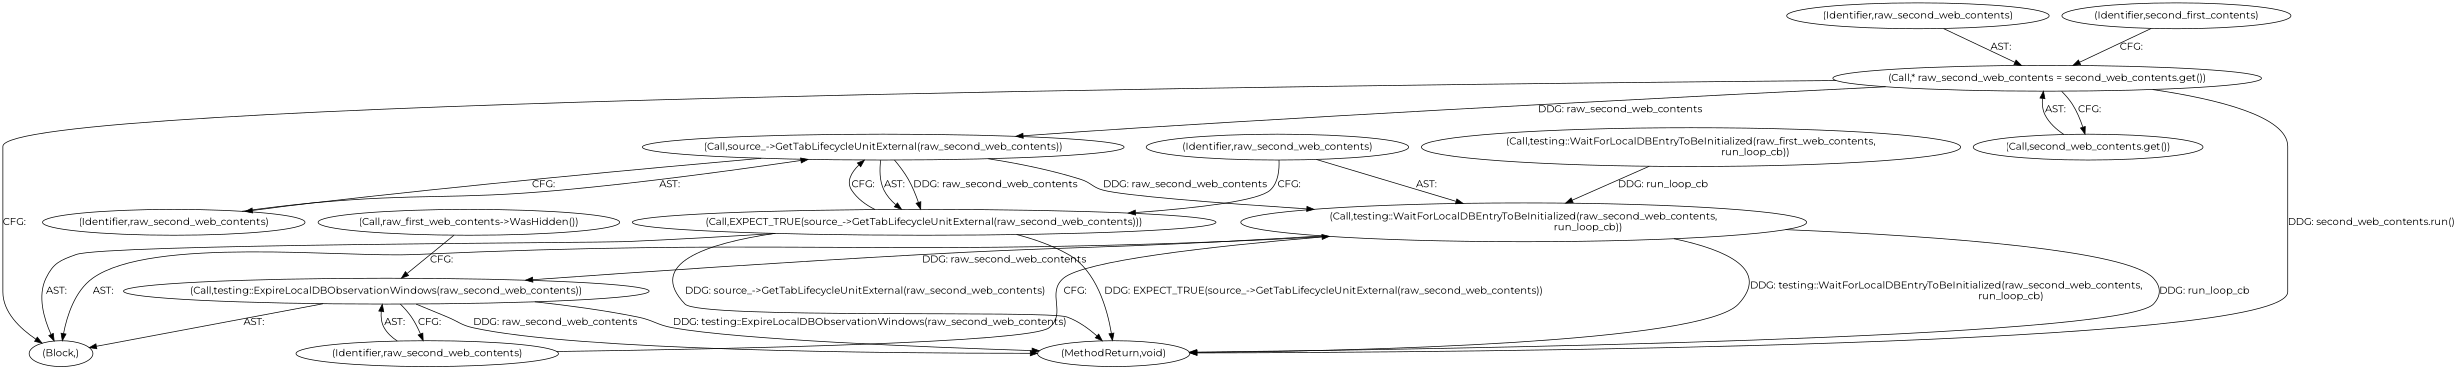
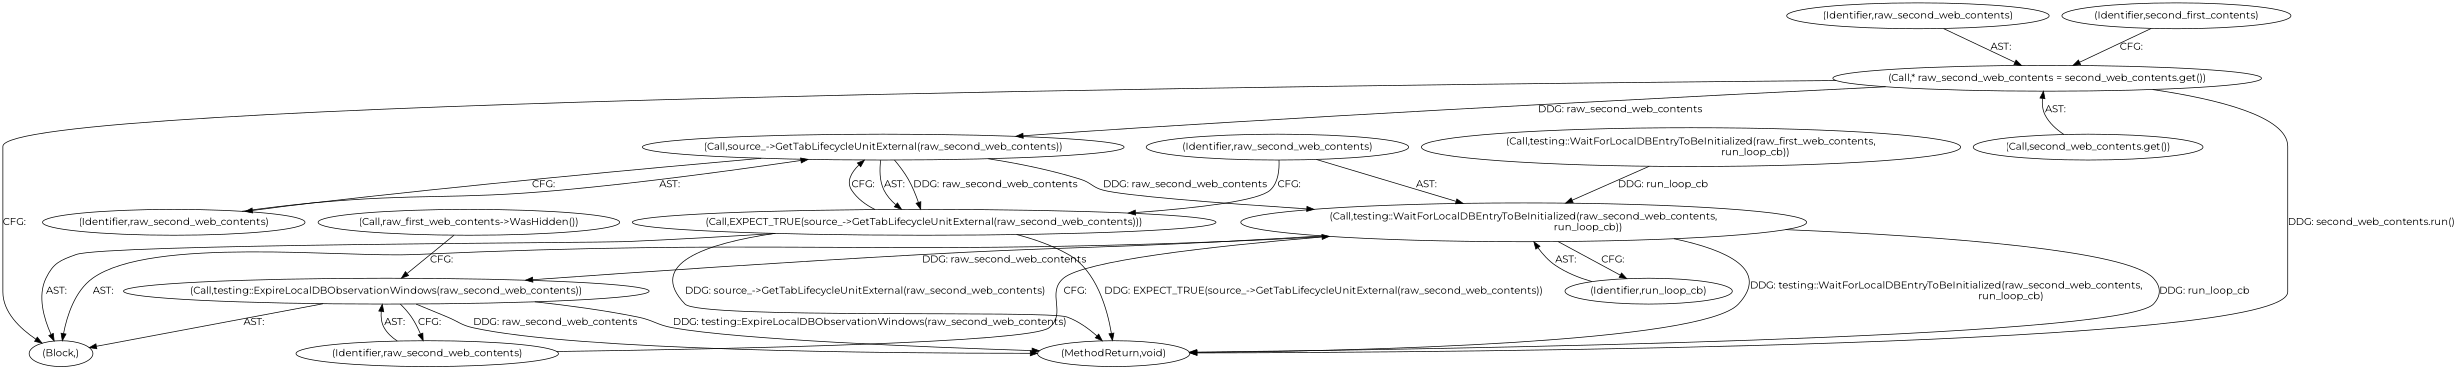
edge "(Call,* raw_second_web_contents = second_web_contents.get())" -> "(Call,second_web_contents.get())": removed, label "CFG:"
node "(Identifier,run_loop_cb)": added
